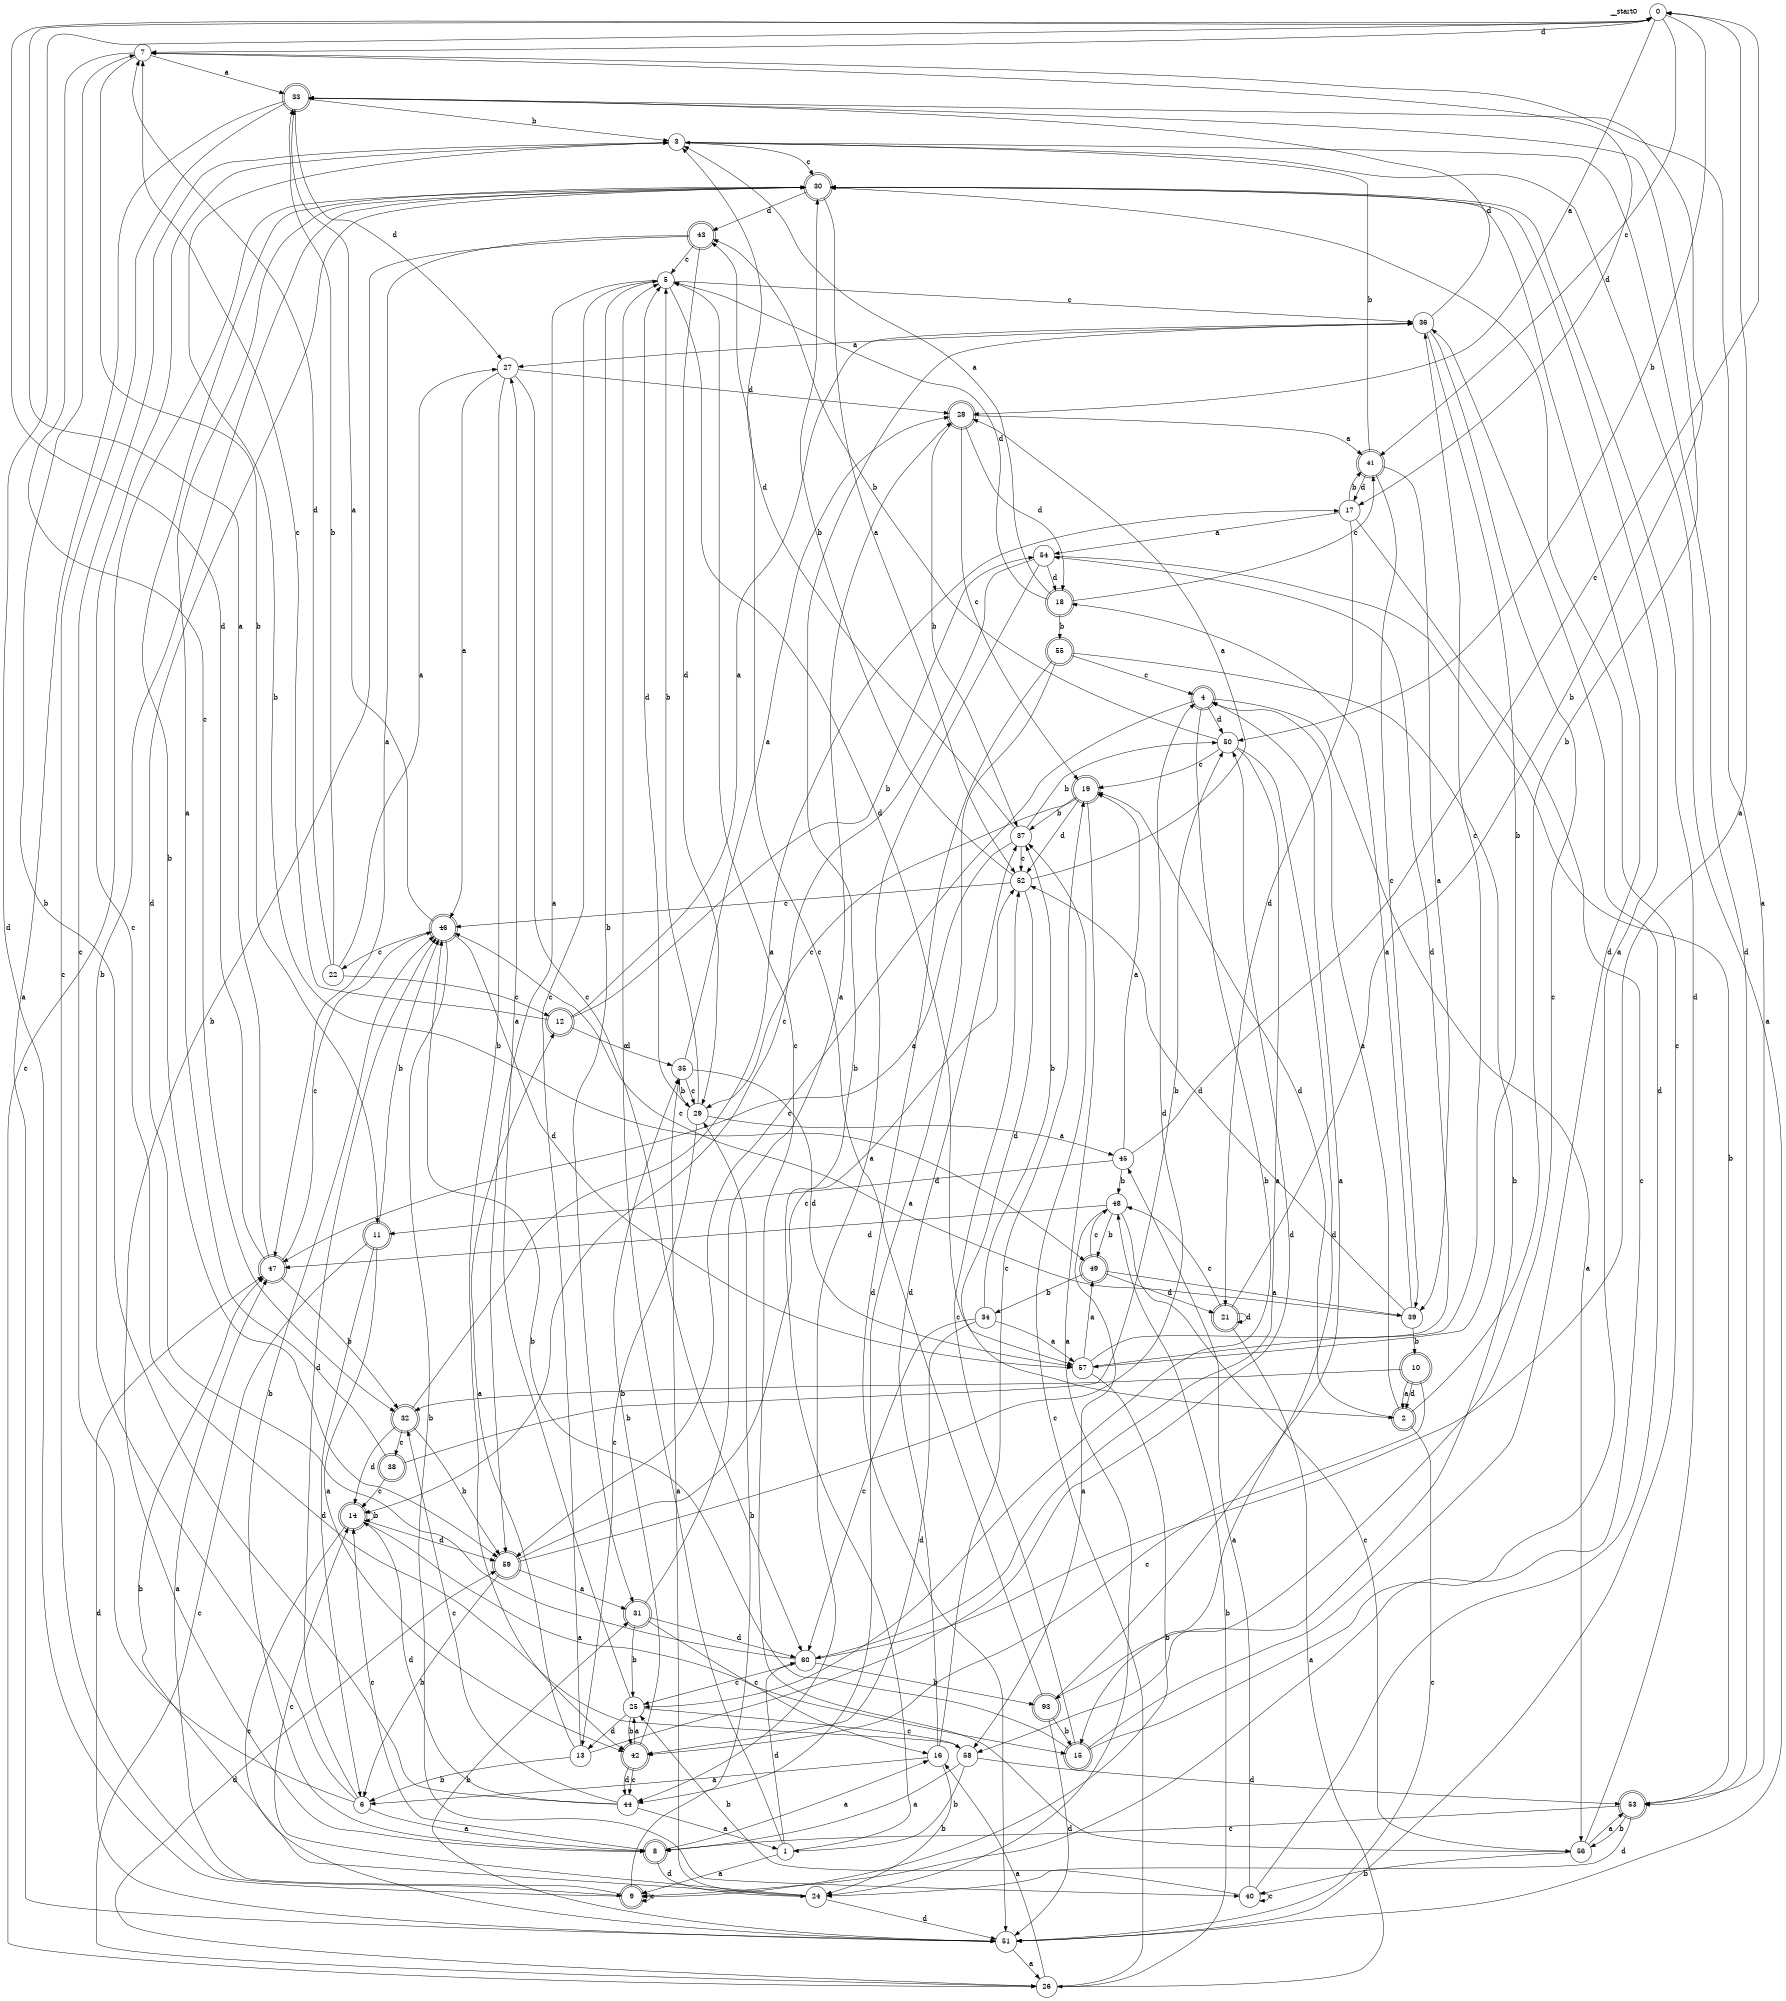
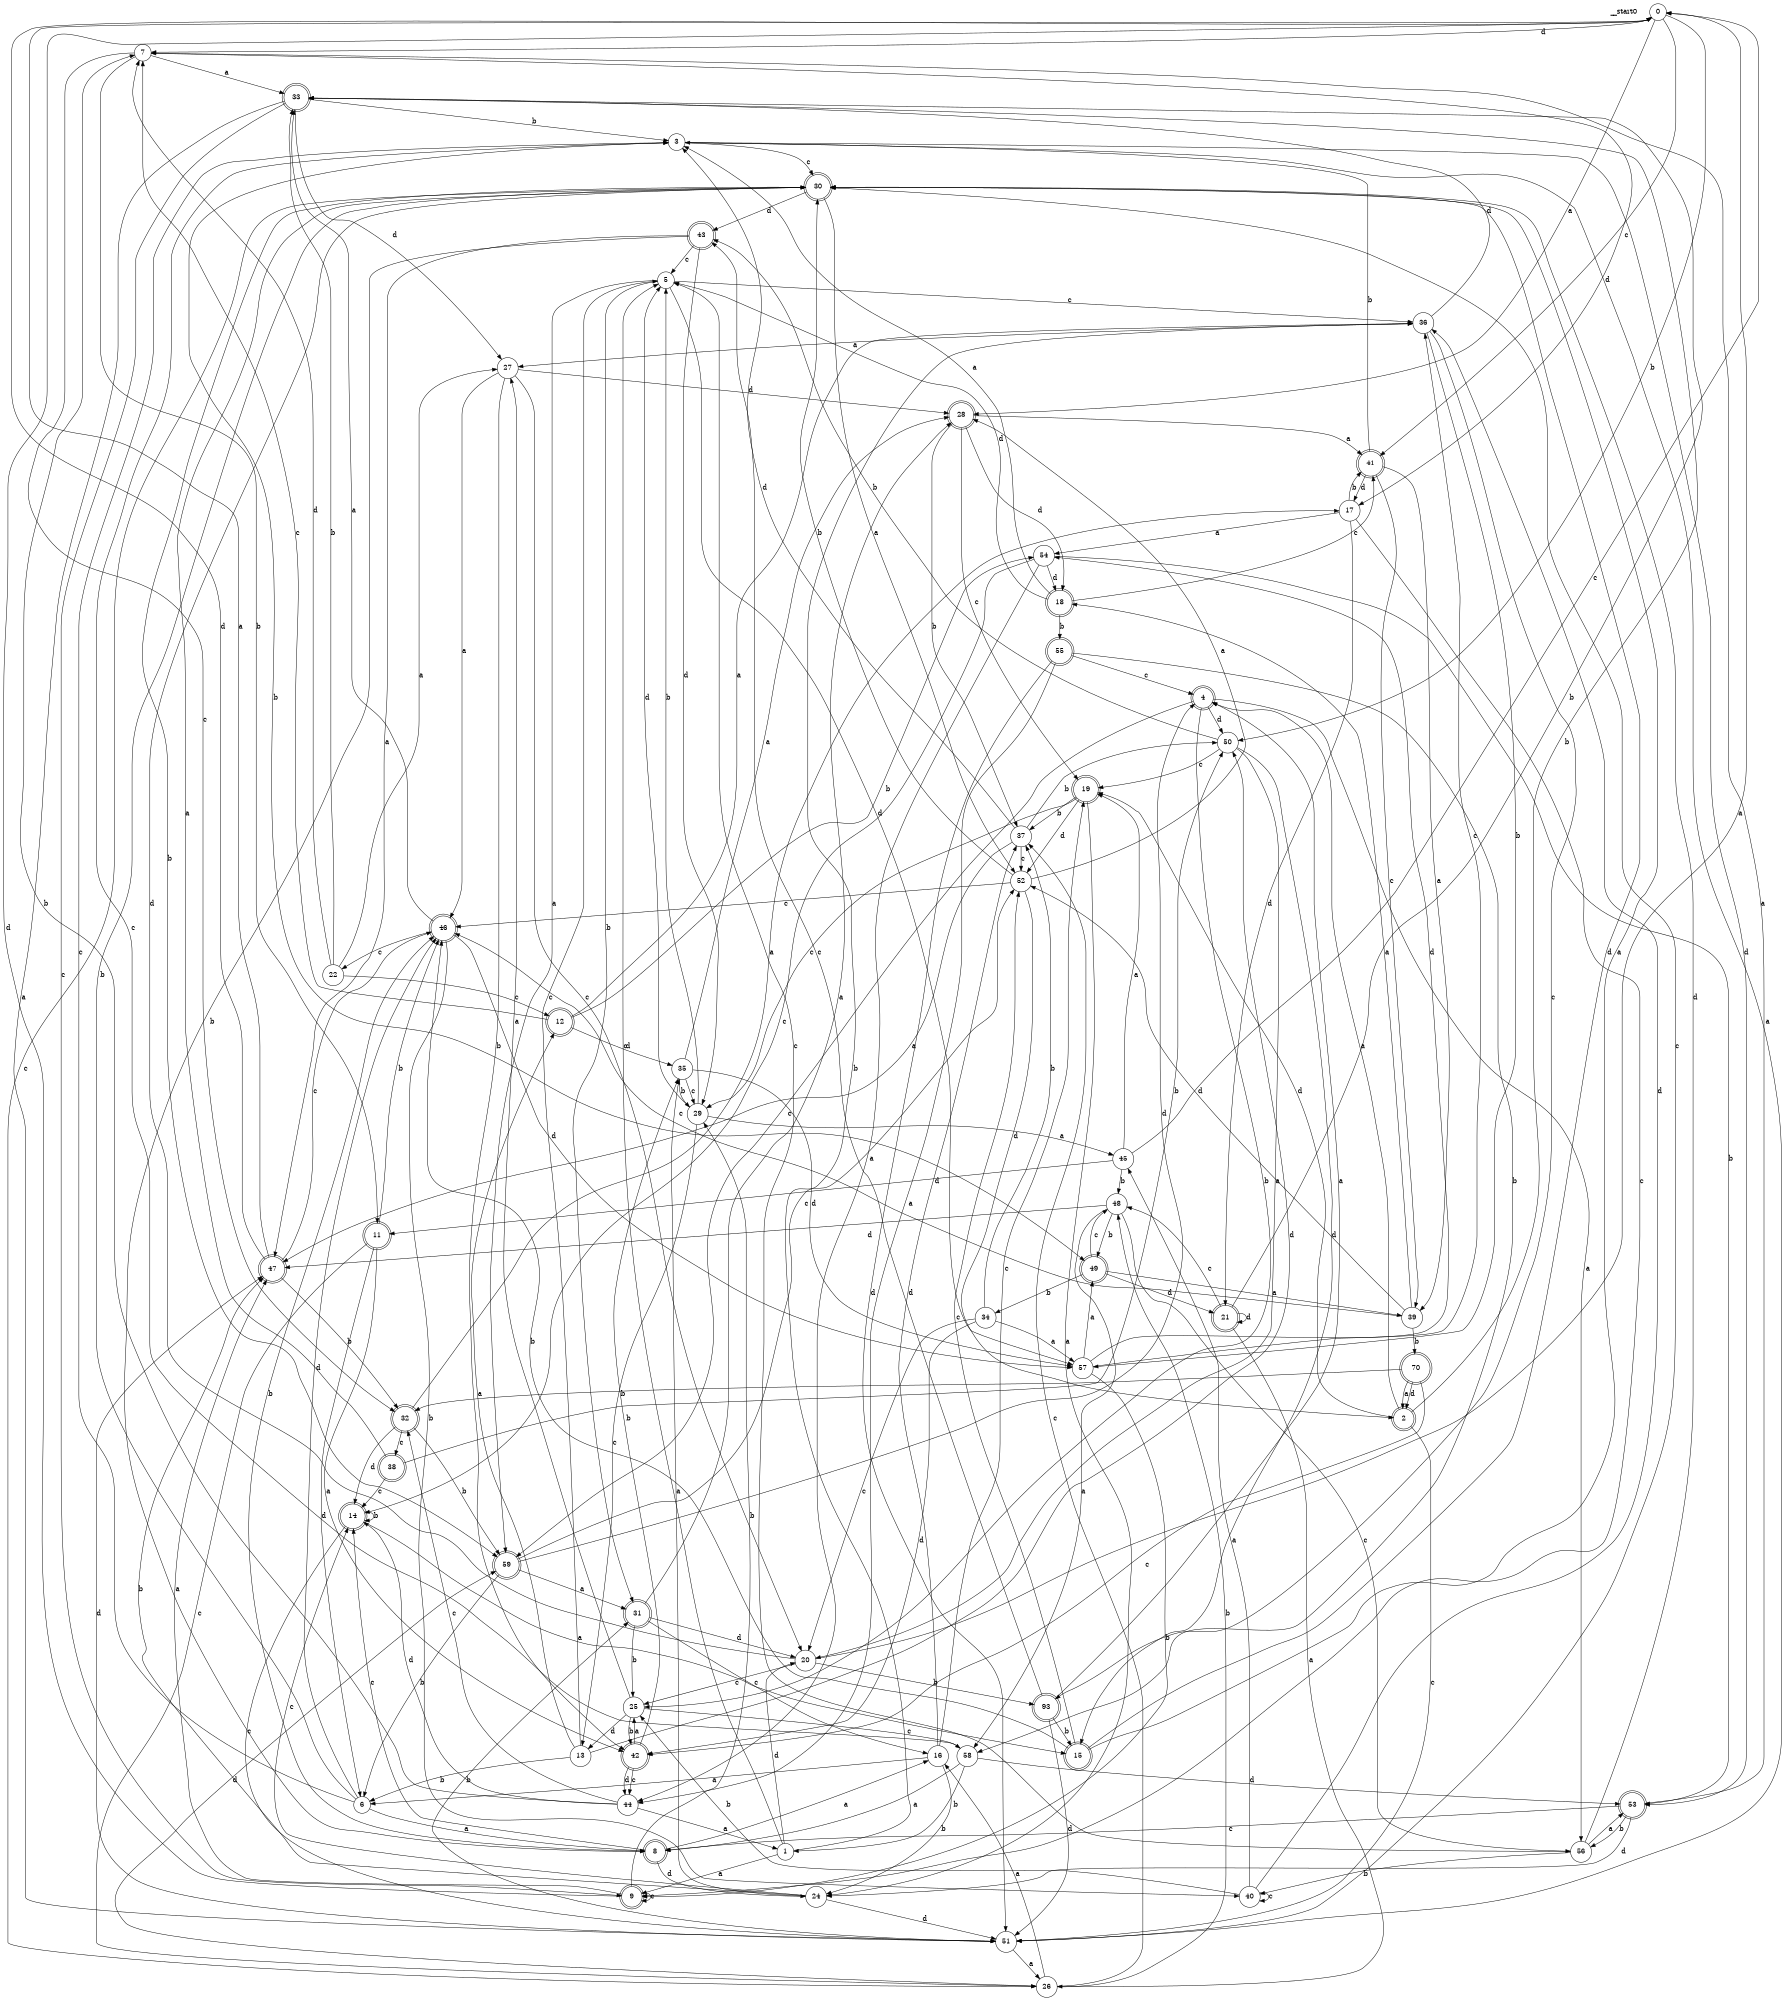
node "10": label "10" -> "70"
edge "14" -> "59": removed, label "d"
node "60": label "60" -> "20"
